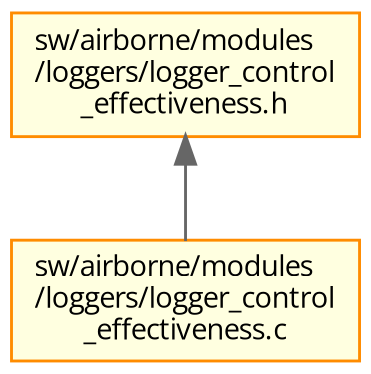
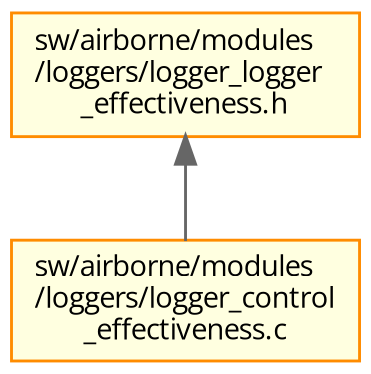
node "sw/airborne/modules /loggers/logger_control _effectiveness.h": label "sw/airborne/modules /loggers/logger_control _effectiveness.h" -> "sw/airborne/modules /loggers/logger_logger _effectiveness.h"
